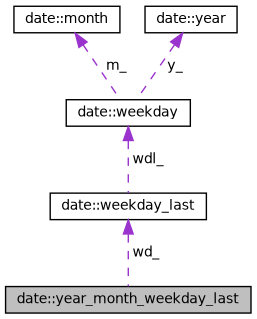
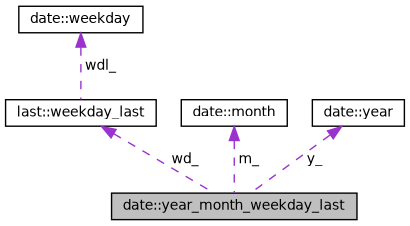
edge "date::weekday" -> "date::month": now "date::year_month_weekday_last" -> "date::month"
edge "date::weekday" -> "date::year": now "date::year_month_weekday_last" -> "date::year"
node "date::weekday_last": label "date::weekday_last" -> "last::weekday_last"
